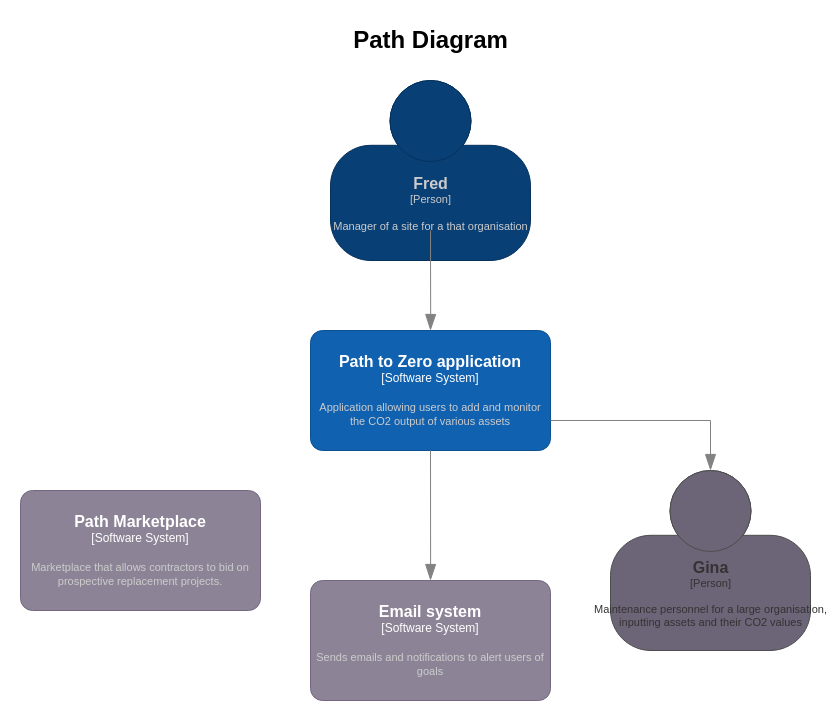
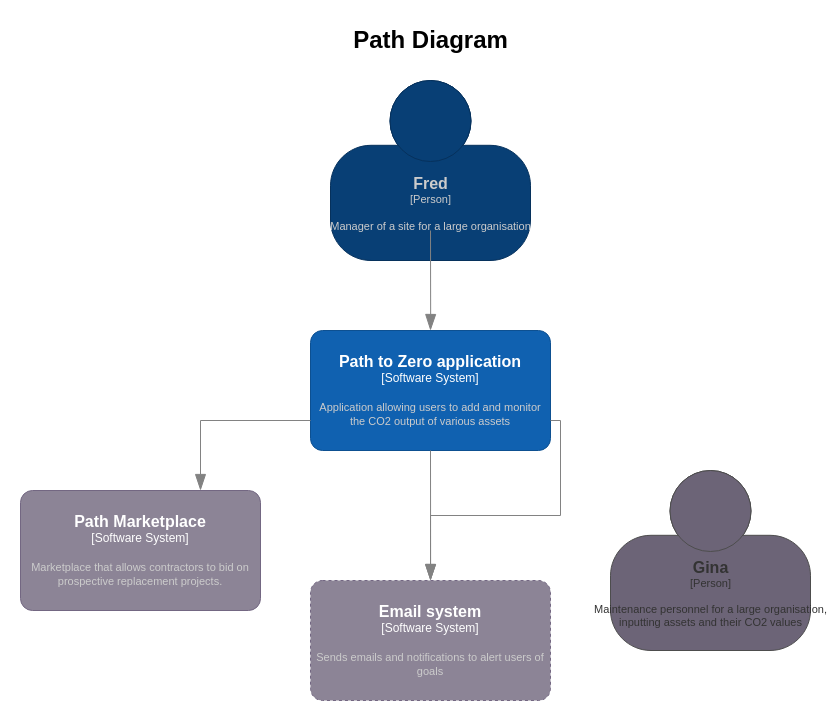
node "Fred [Person] Manager of a site for a that organisation": label "Fred [Person] Manager of a site for a that organisation" -> "Fred [Person] Manager of a site for a large organisation"
edge "Path to Zero application [Software System] Application allowing users to add and monitor the CO2 output of various assets" -> "Path Marketplace [Software System] Marketplace that allows contractors to bid on prospective replacement projects.": added
edge "Path to Zero application [Software System] Application allowing users to add and monitor the CO2 output of various assets" -> "Gina [Person] Maintenance personnel for a large organisation, inputting assets and their CO2 values": now "Path to Zero application [Software System] Application allowing users to add and monitor the CO2 output of various assets" -> "Email system [Software System] Sends emails and notifications to alert users of goals"
node "Email system [Software System] Sends emails and notifications to alert users of goals": style solid -> dashed
